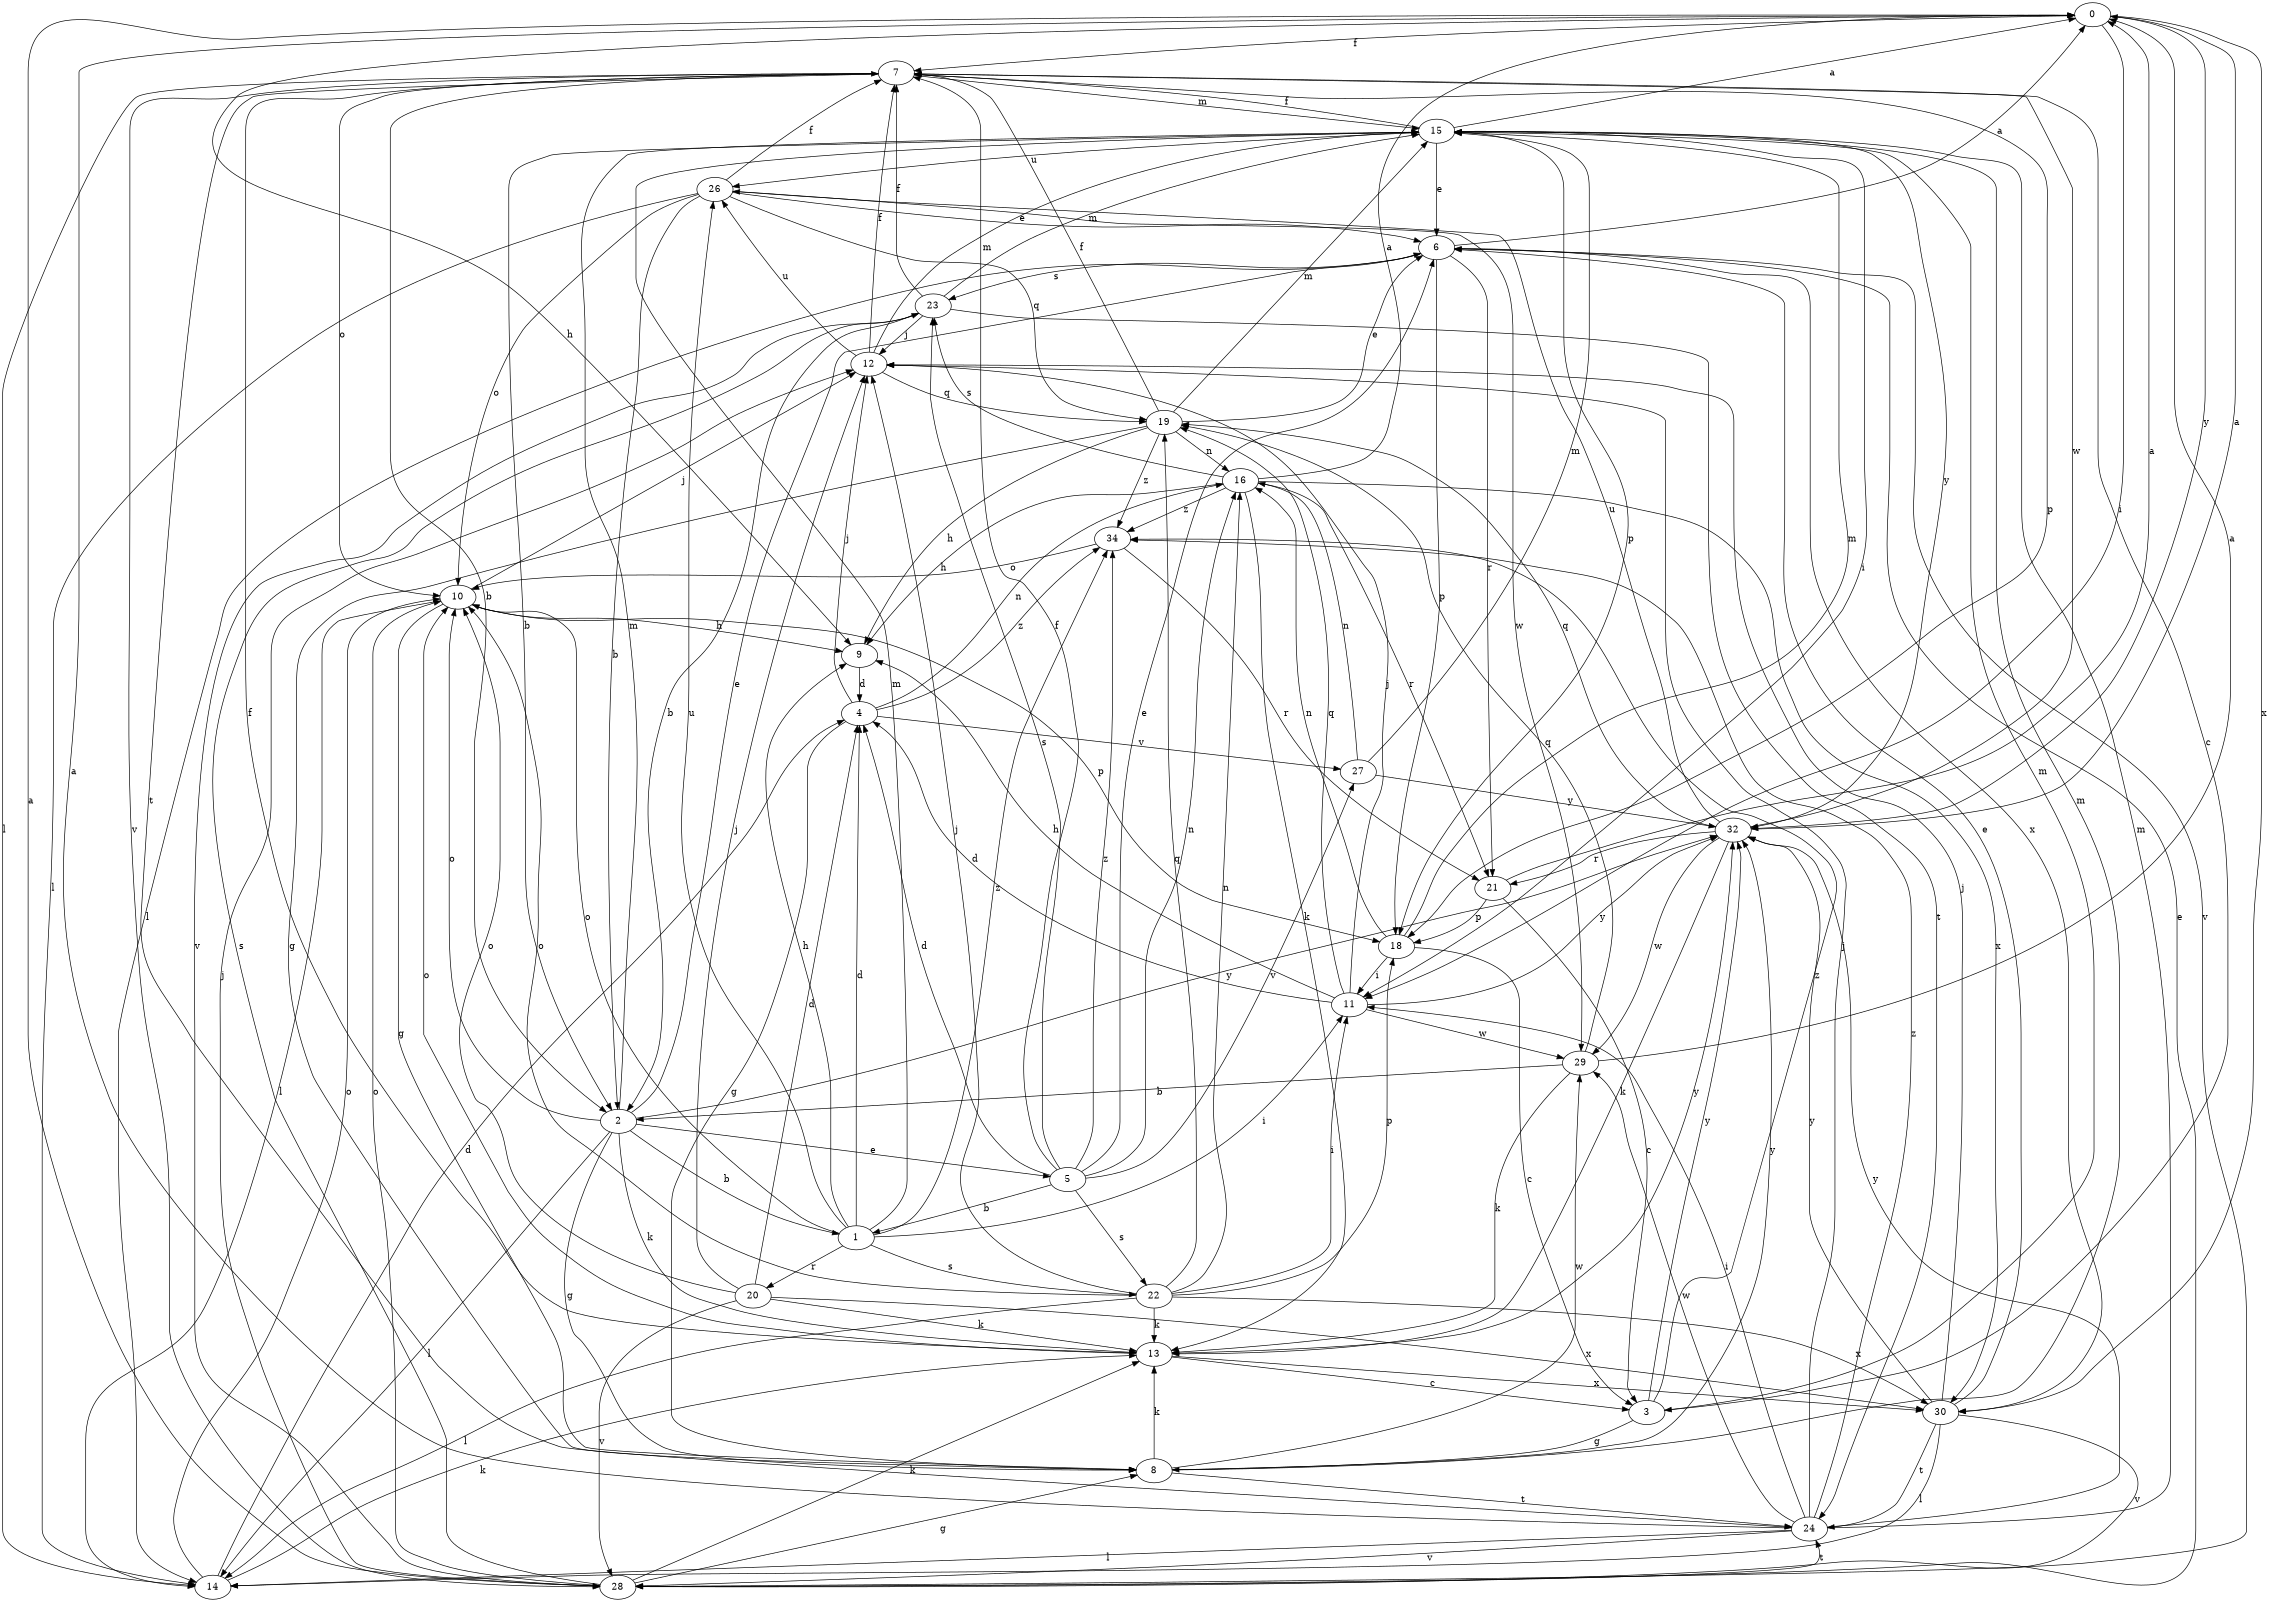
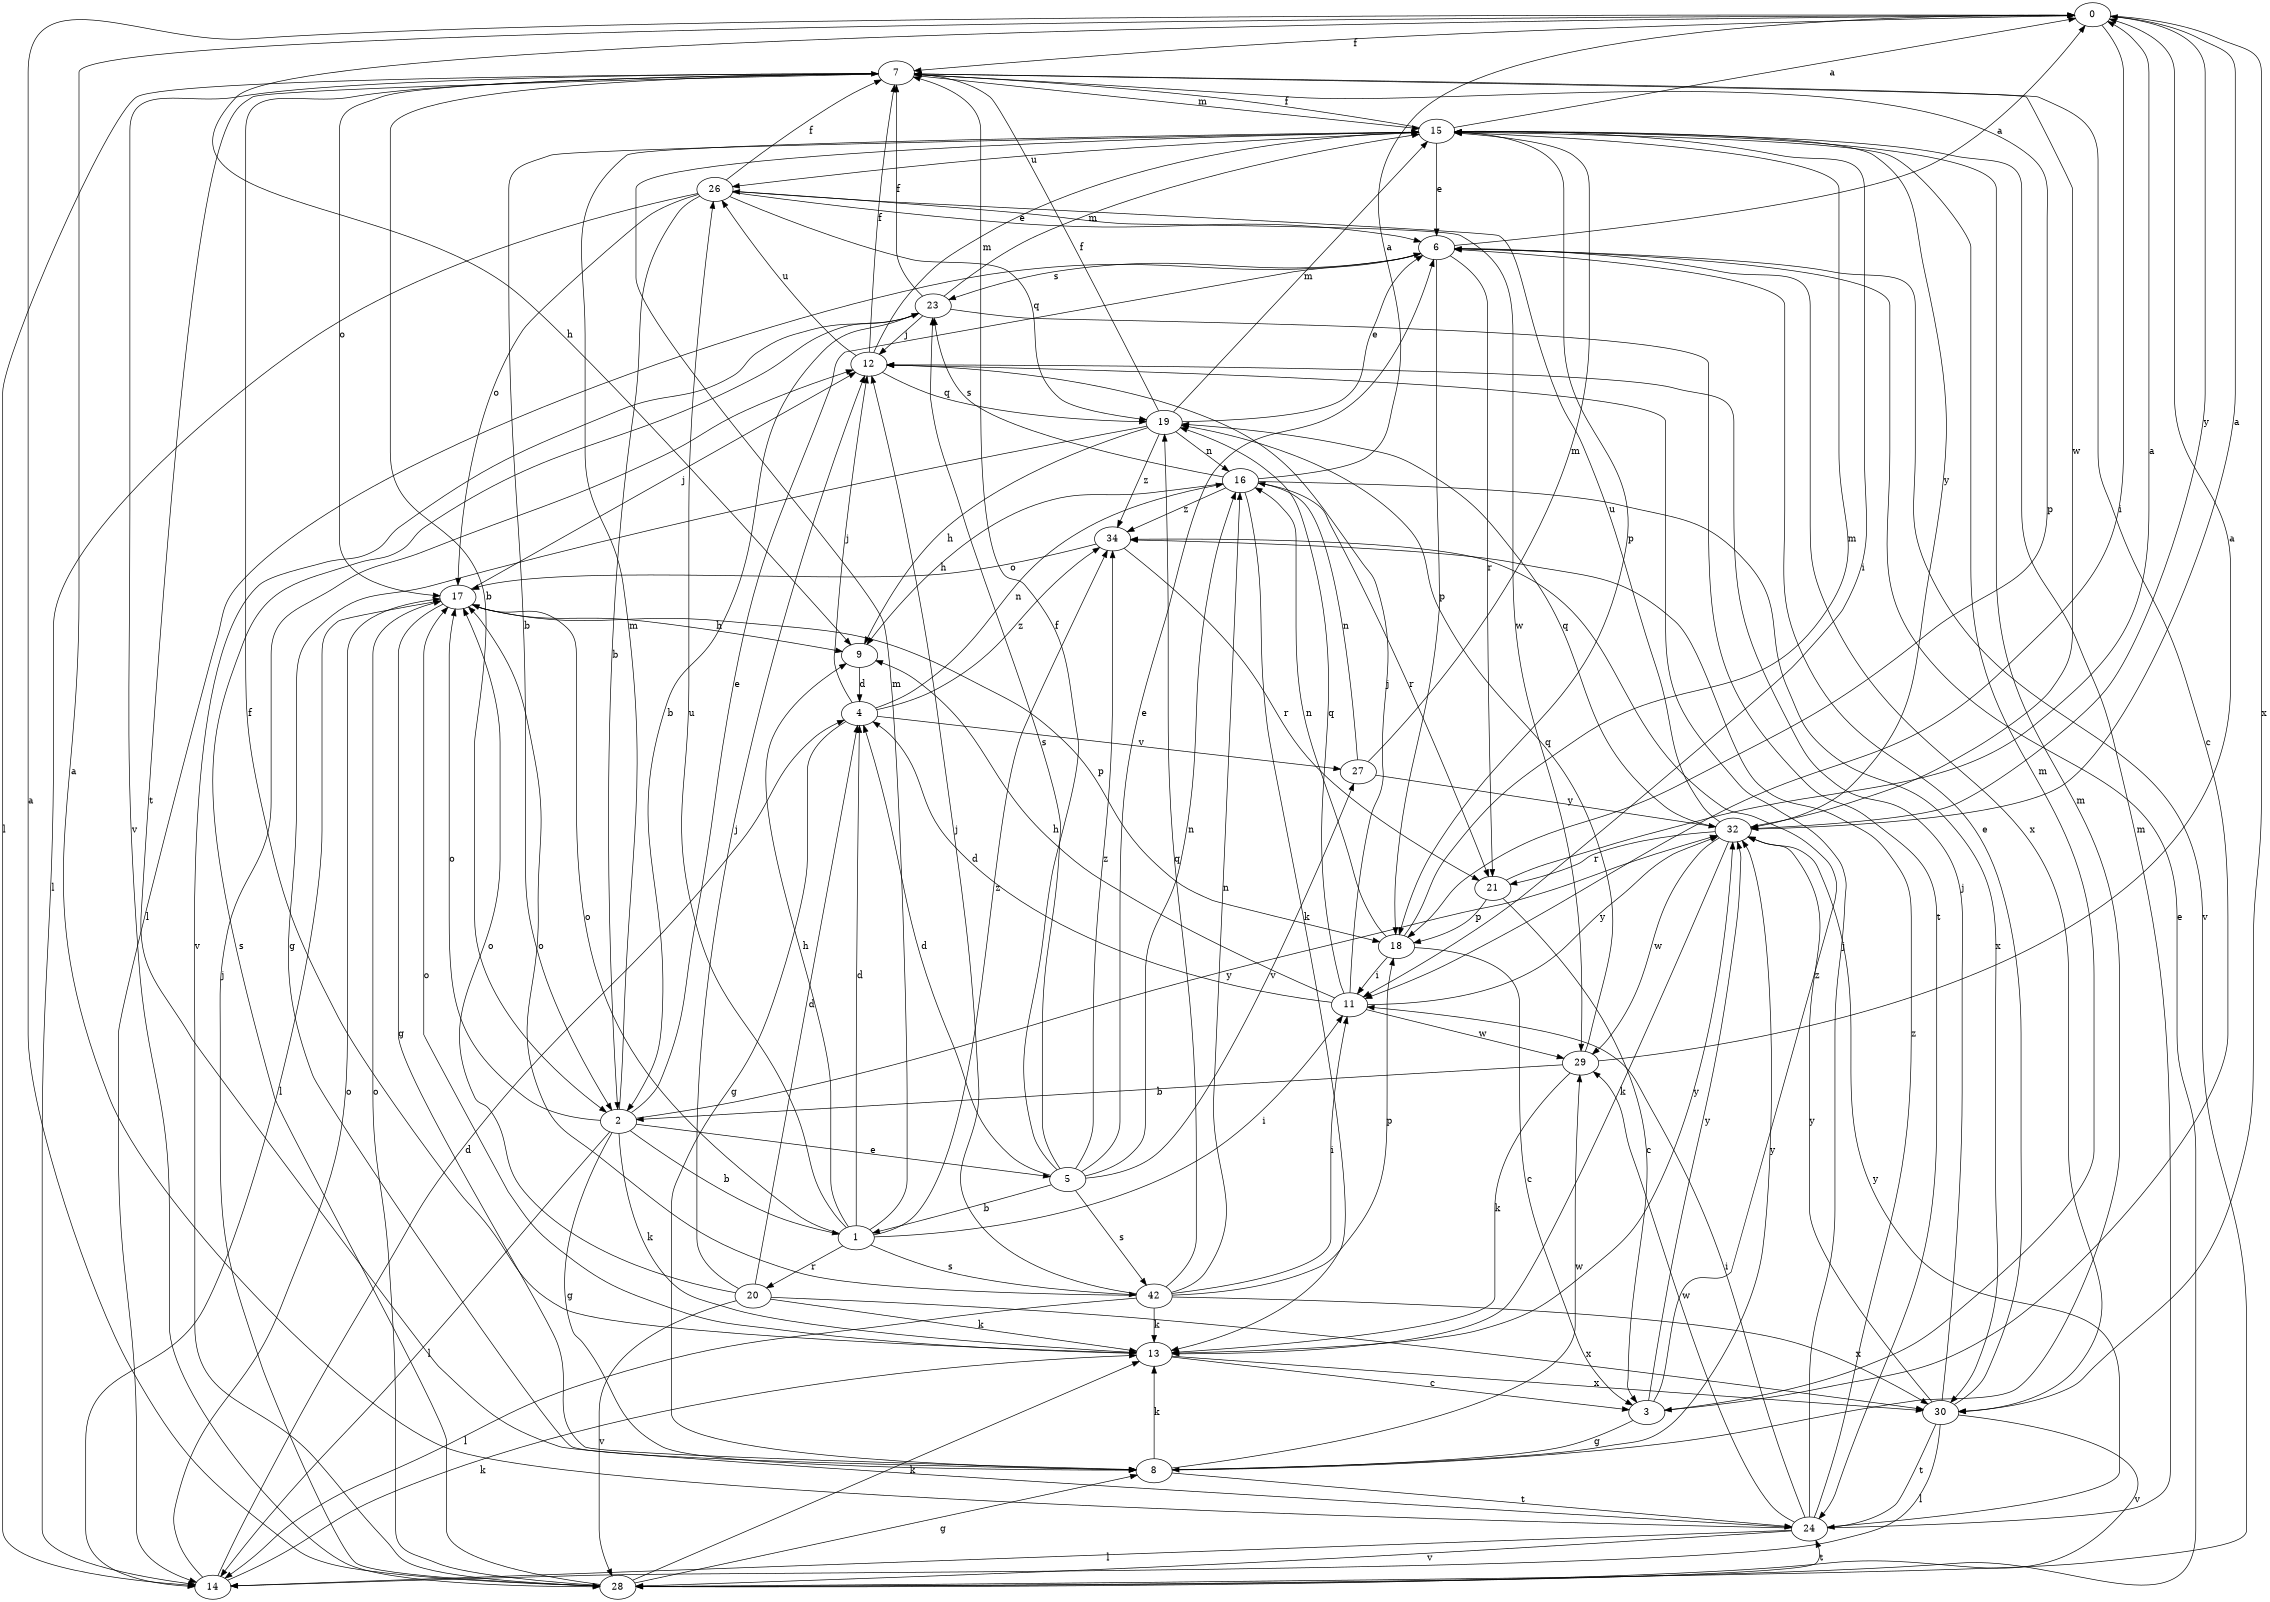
node "10": label "10" -> "17"
node "22": label "22" -> "42"
